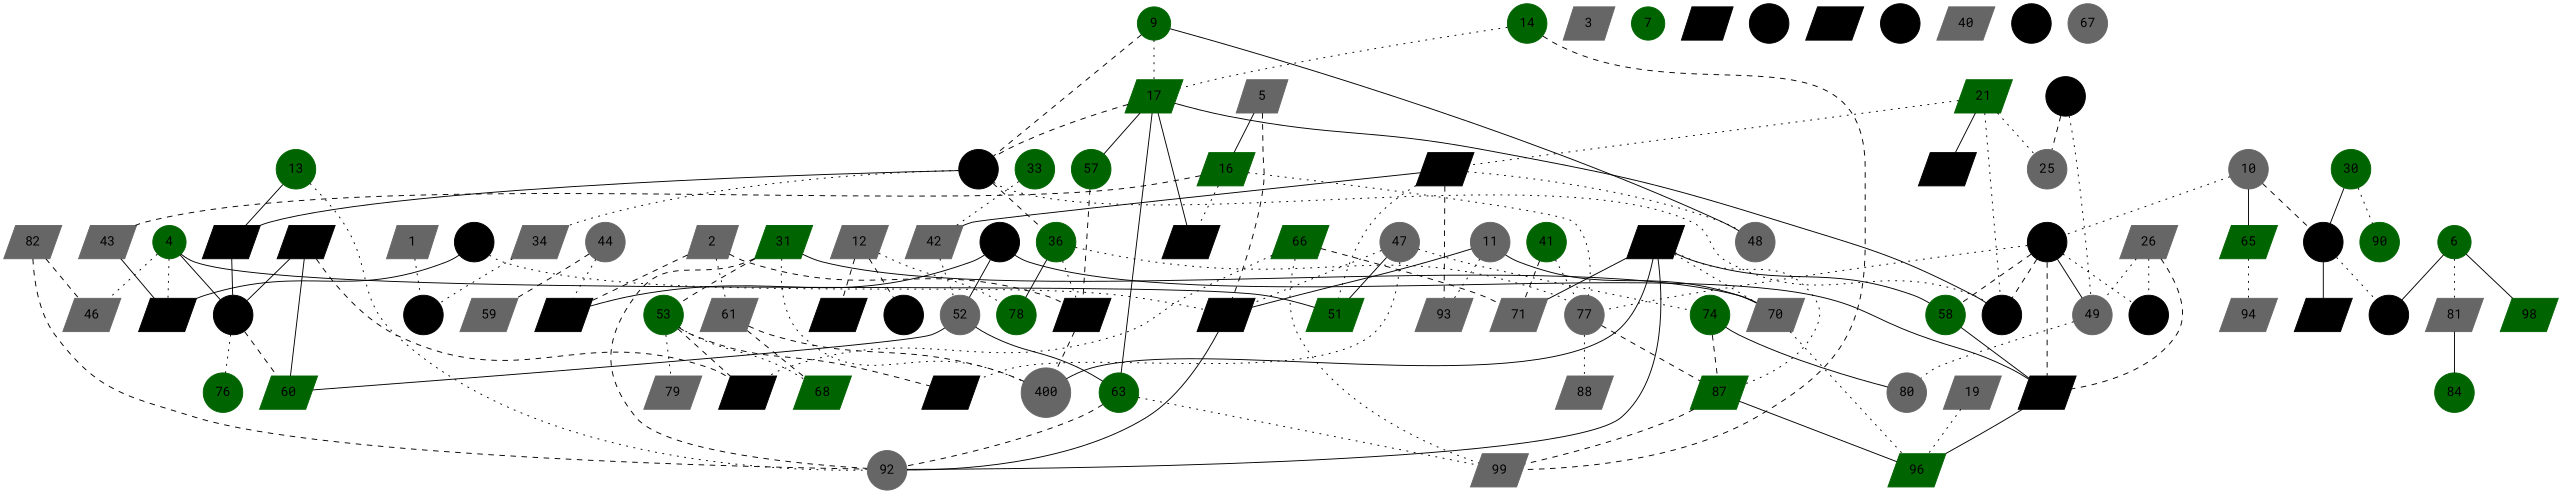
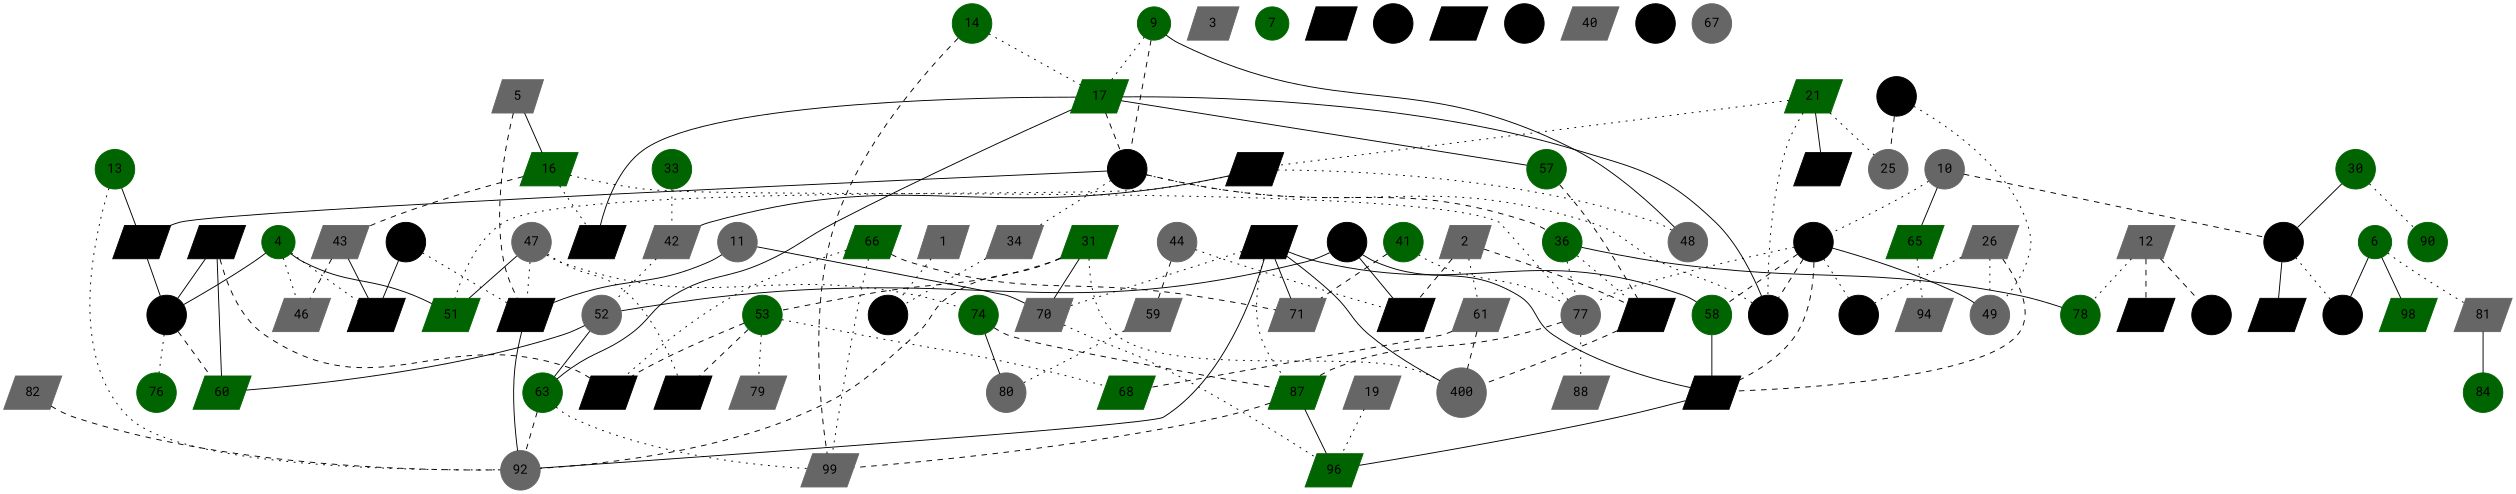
edge "82" -- "46": now "43" -- "46"
node "93": removed
edge "49" -- "80": now "59" -- "80"
